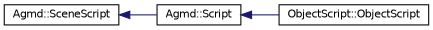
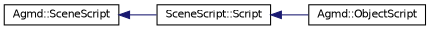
node "Agmd::Script": label "Agmd::Script" -> "SceneScript::Script"
node "ObjectScript::ObjectScript": label "ObjectScript::ObjectScript" -> "Agmd::ObjectScript"
